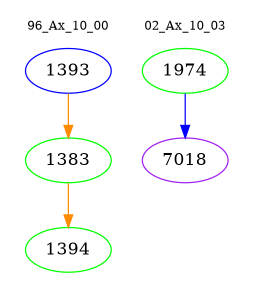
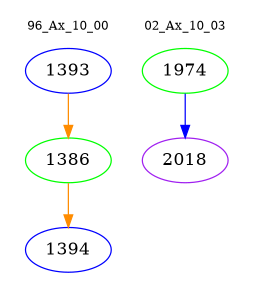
node "1383": label "1383" -> "1386"
node "7018": label "7018" -> "2018"
node "1394": color green -> blue
